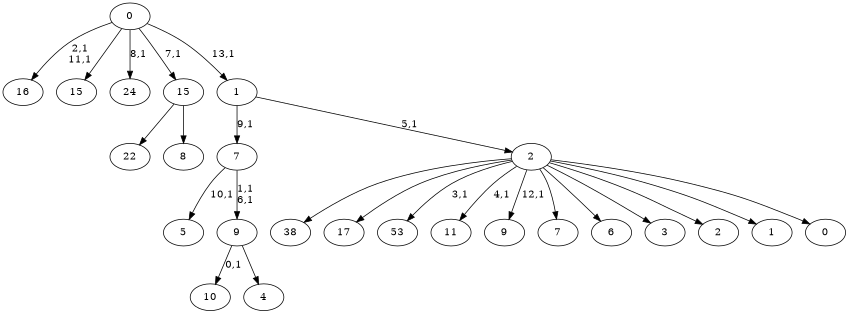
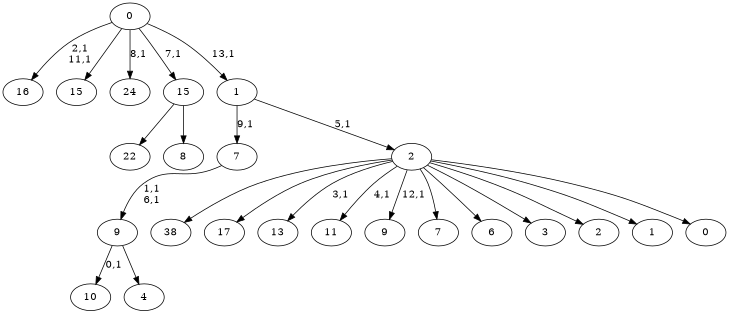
node "5": removed
node "53": label "53" -> "13"
